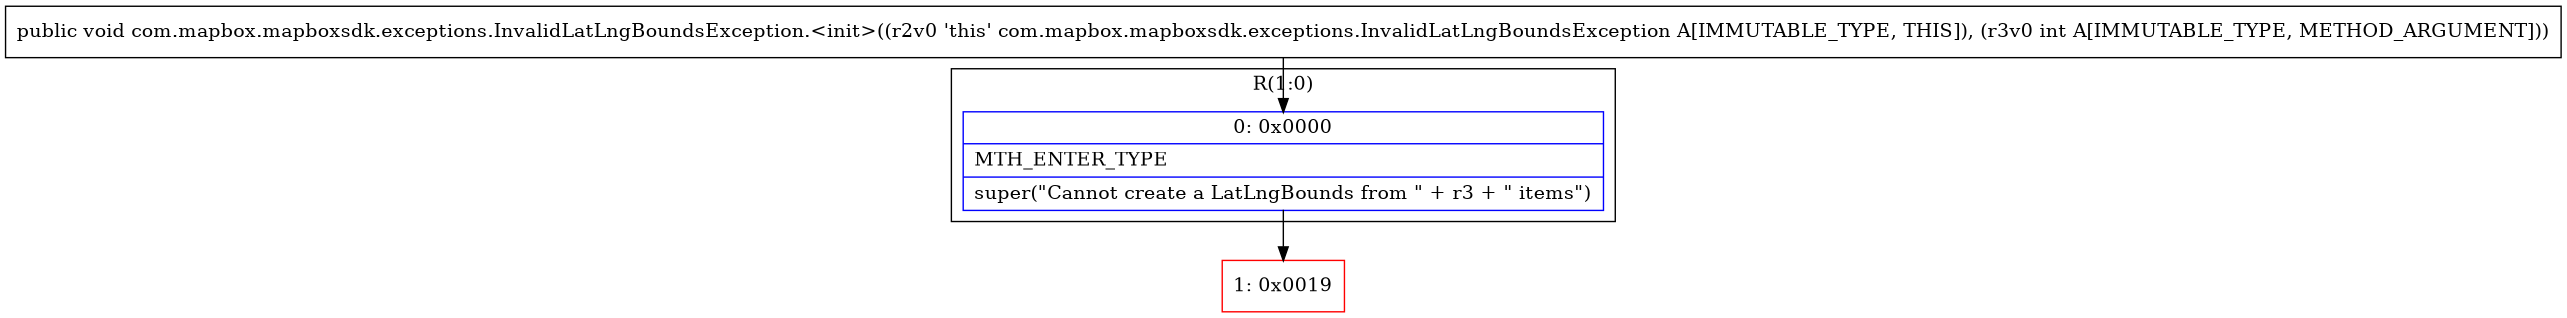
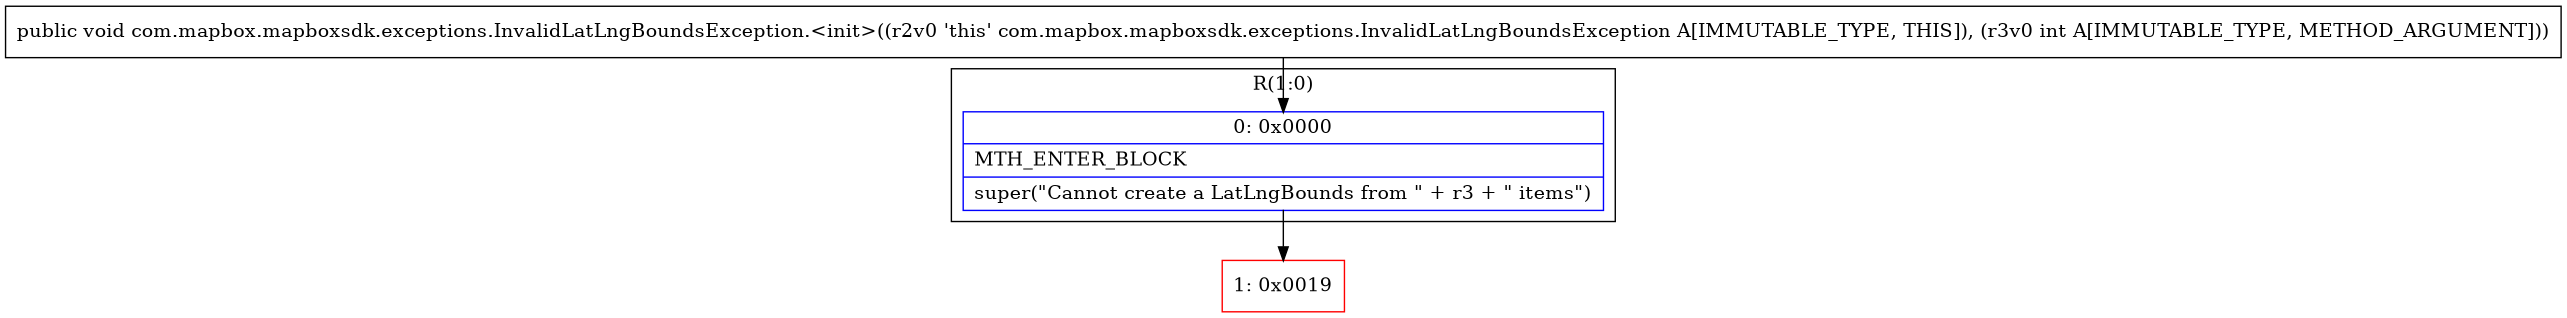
node "0: 0x0000": text "MTH_ENTER_TYPE" -> "MTH_ENTER_BLOCK"
